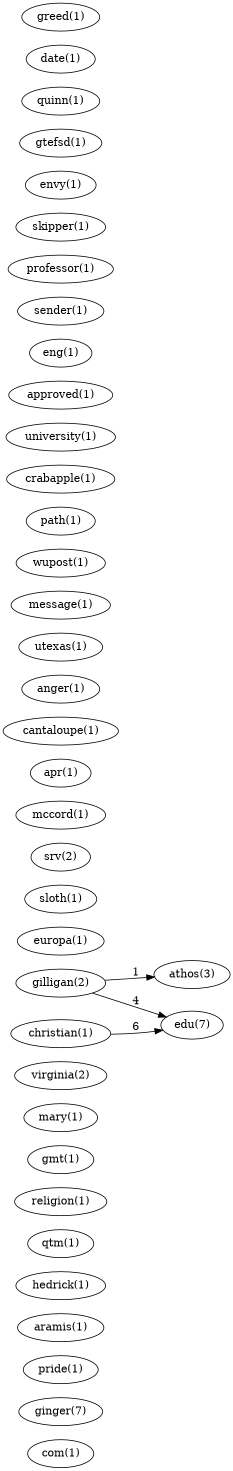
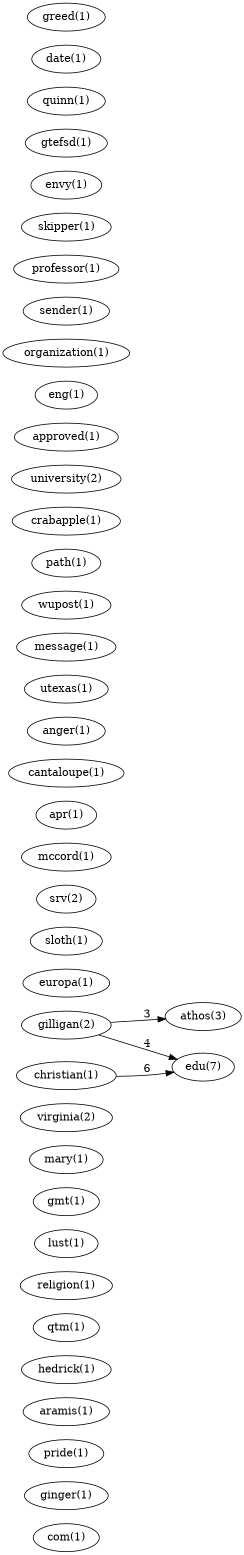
node "organization(1)": added
node "university(1)": label "university(1)" -> "university(2)"
edge "gilligan(2)" -> "athos(3)": label "1" -> "3"
node "lust(1)": added
node "ginger(7)": label "ginger(7)" -> "ginger(1)"
